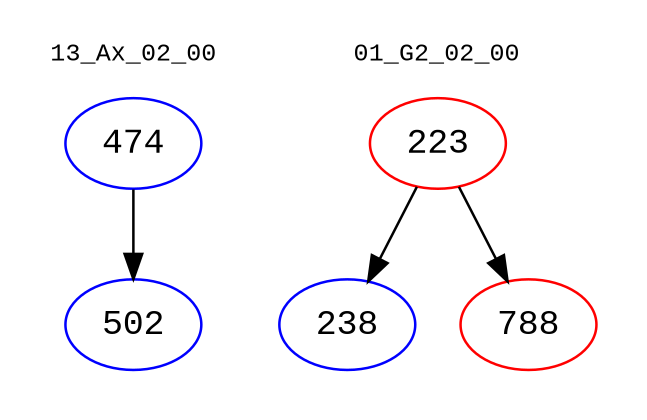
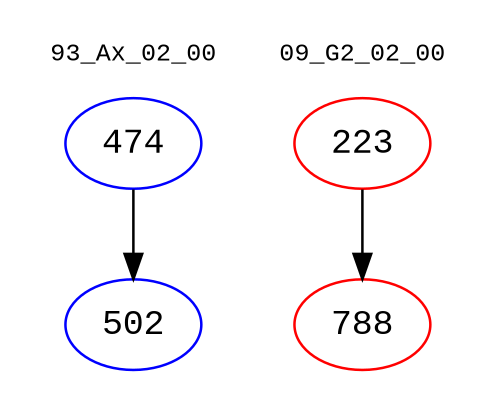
cluster "13_Ax_02_00": label "13_Ax_02_00" -> "93_Ax_02_00"
cluster "01_G2_02_00": label "01_G2_02_00" -> "09_G2_02_00"
node "238": removed
